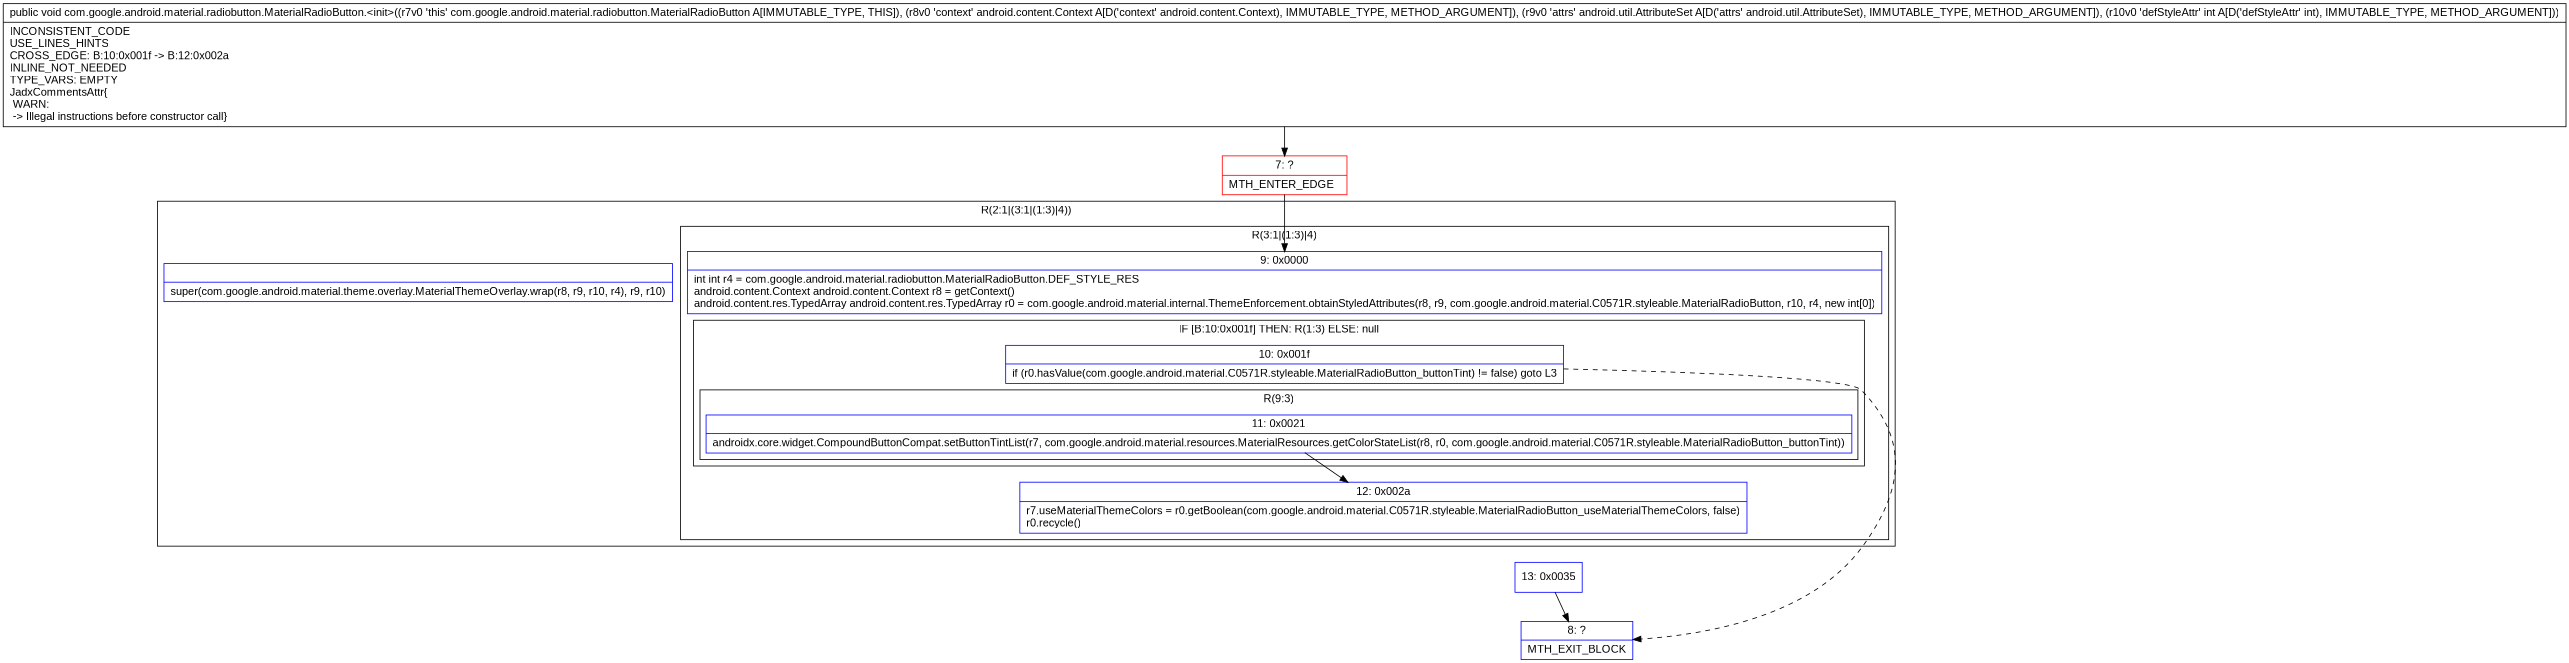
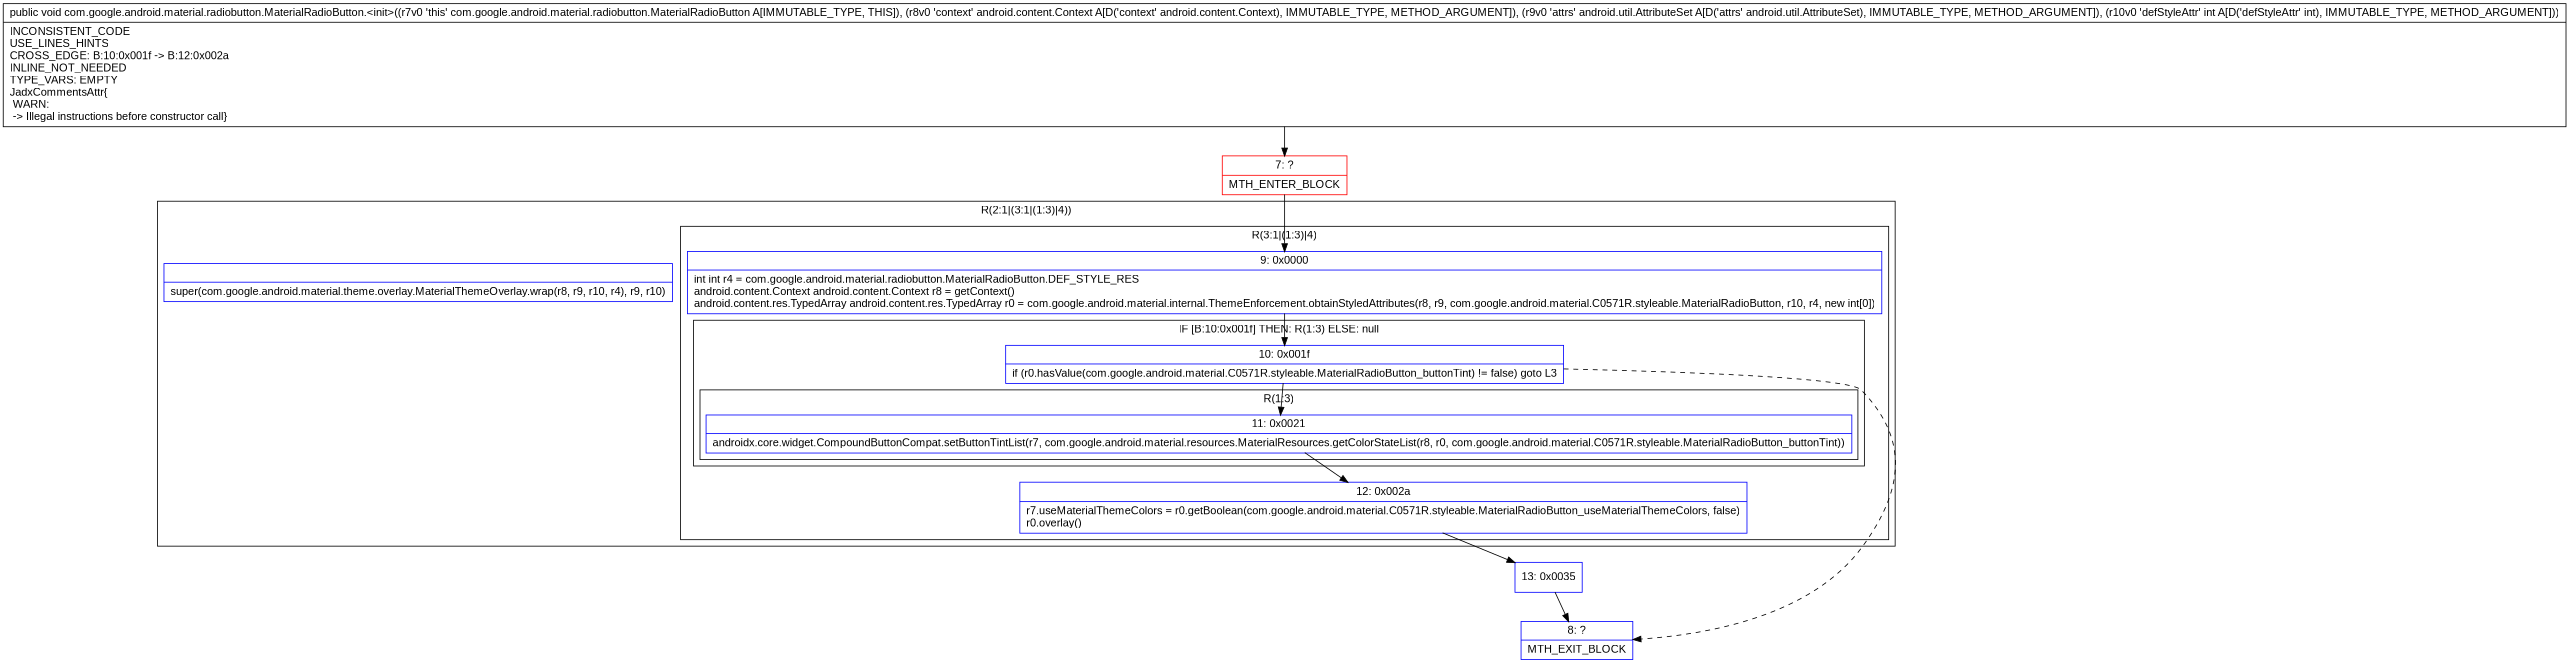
node "7: ?": text "MTH_ENTER_EDGE" -> "MTH_ENTER_BLOCK"
edge "9: 0x0000" -> "10: 0x001f": added
edge "10: 0x001f" -> "11: 0x0021": added
cluster "R(9:3)": label "R(9:3)" -> "R(1:3)"
node "12: 0x002a": text "r0.recycle()" -> "r0.overlay()"
edge "12: 0x002a" -> "13: 0x0035": added
